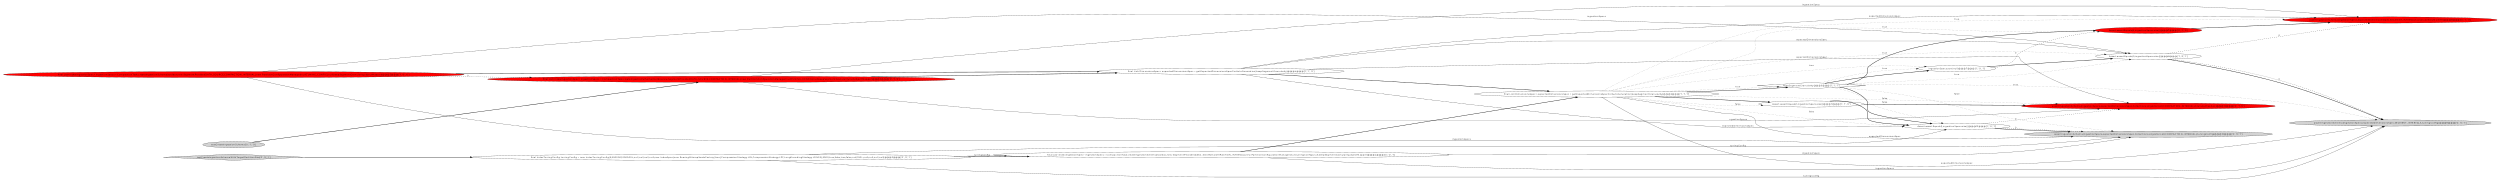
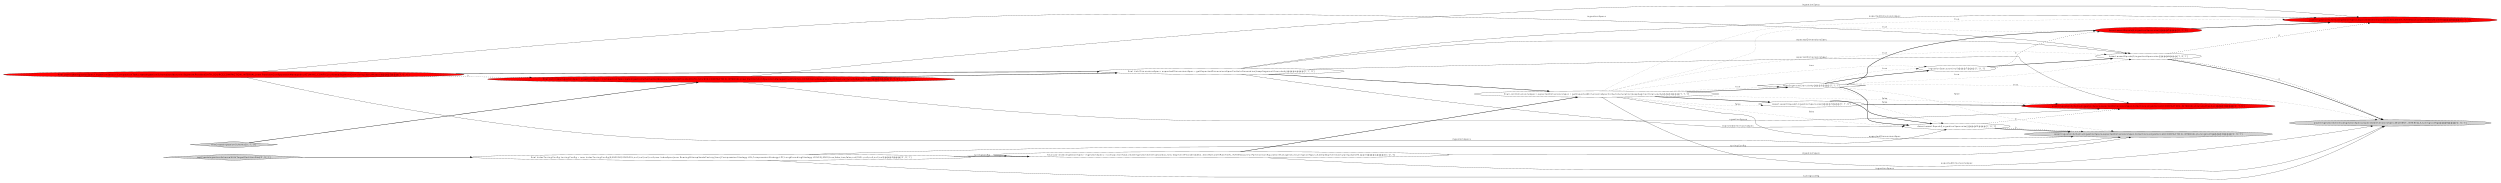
node "testCreateIngestionSchema['0', '1', '0']": shape ellipse -> diamond
